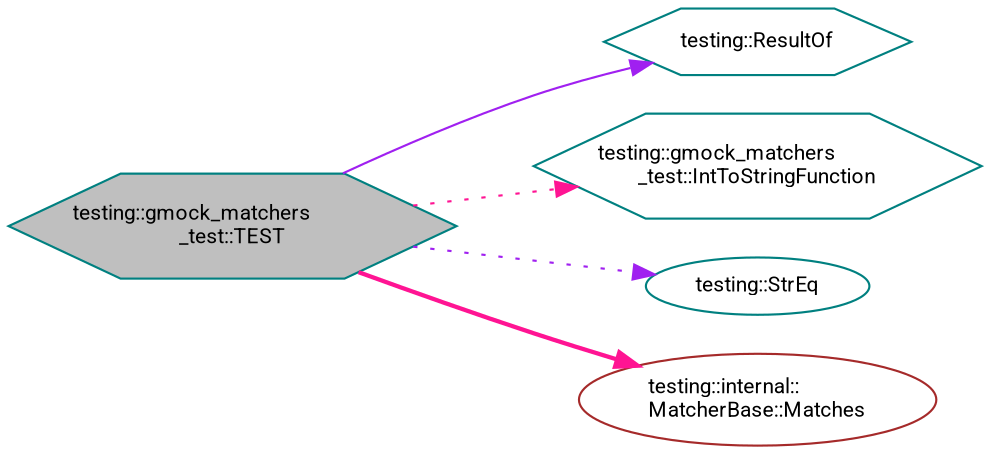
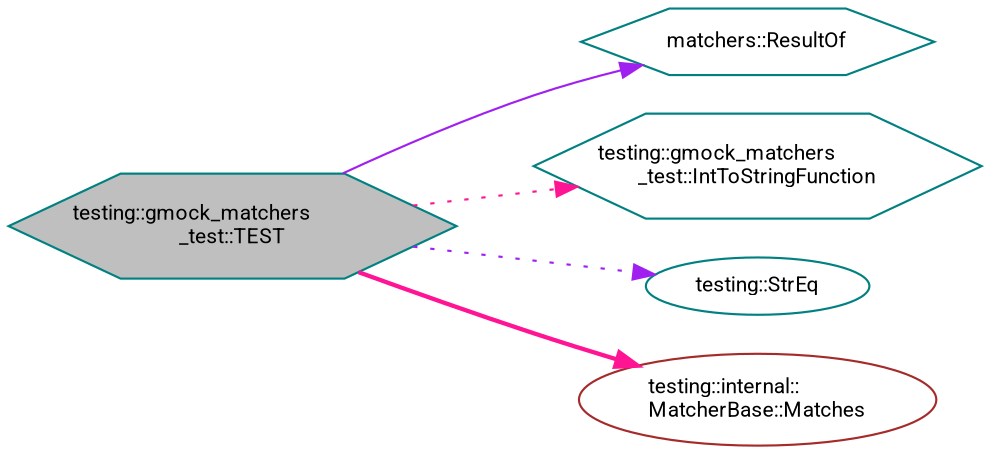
node "testing::ResultOf": label "testing::ResultOf" -> "matchers::ResultOf"
